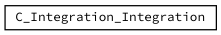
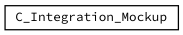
node "C_Integration_Integration": label "C_Integration_Integration" -> "C_Integration_Mockup"
